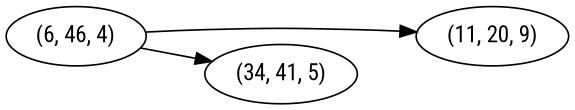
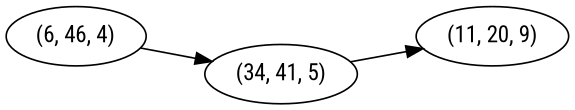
edge "(6, 46, 4)" -> "(11, 20, 9)": now "(34, 41, 5)" -> "(11, 20, 9)"
